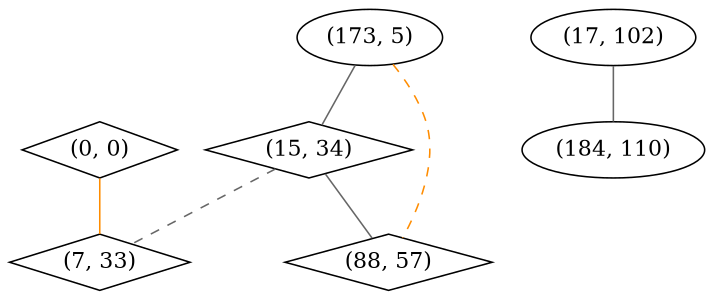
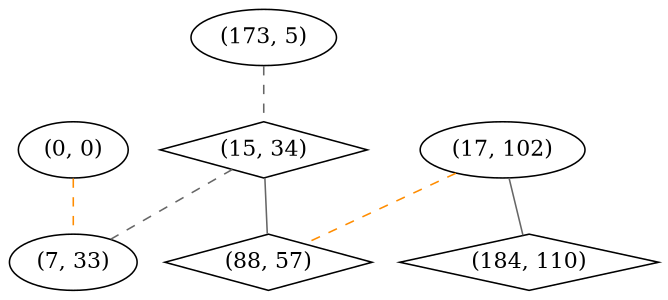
edge "(173, 5)" -- "(15, 34)": style solid -> dashed
edge "(173, 5)" -- "(88, 57)": now "(17, 102)" -- "(88, 57)"
node "(0, 0)": shape diamond -> ellipse
node "(184, 110)": shape ellipse -> diamond
edge "(0, 0)" -- "(7, 33)": style solid -> dashed
node "(7, 33)": shape diamond -> ellipse
